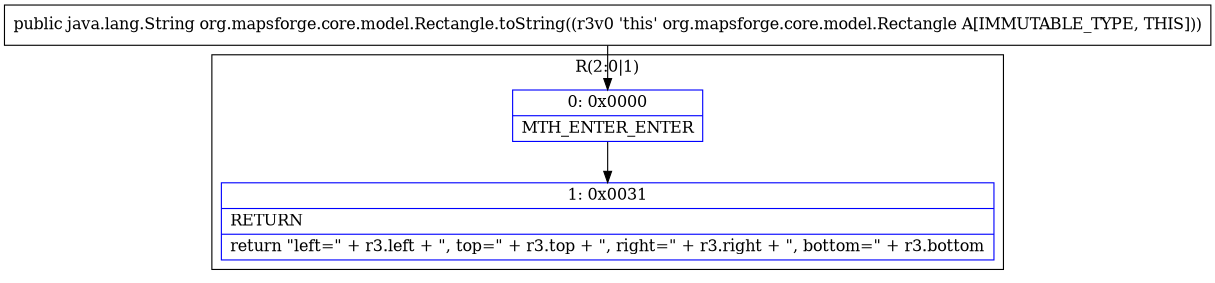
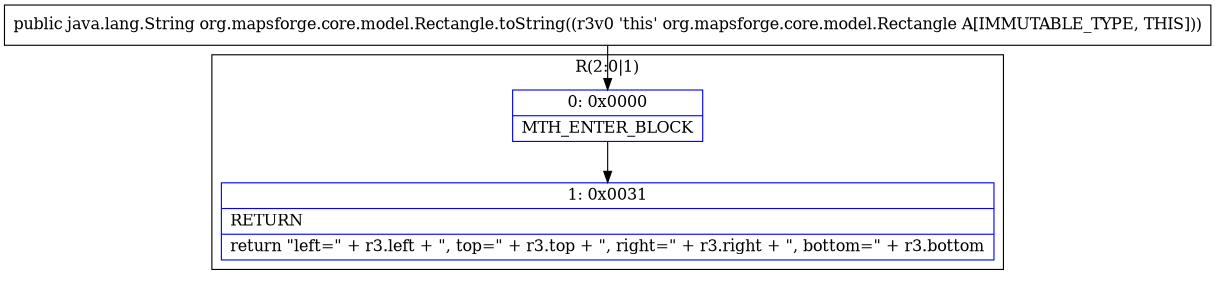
node "0: 0x0000": text "MTH_ENTER_ENTER" -> "MTH_ENTER_BLOCK"
